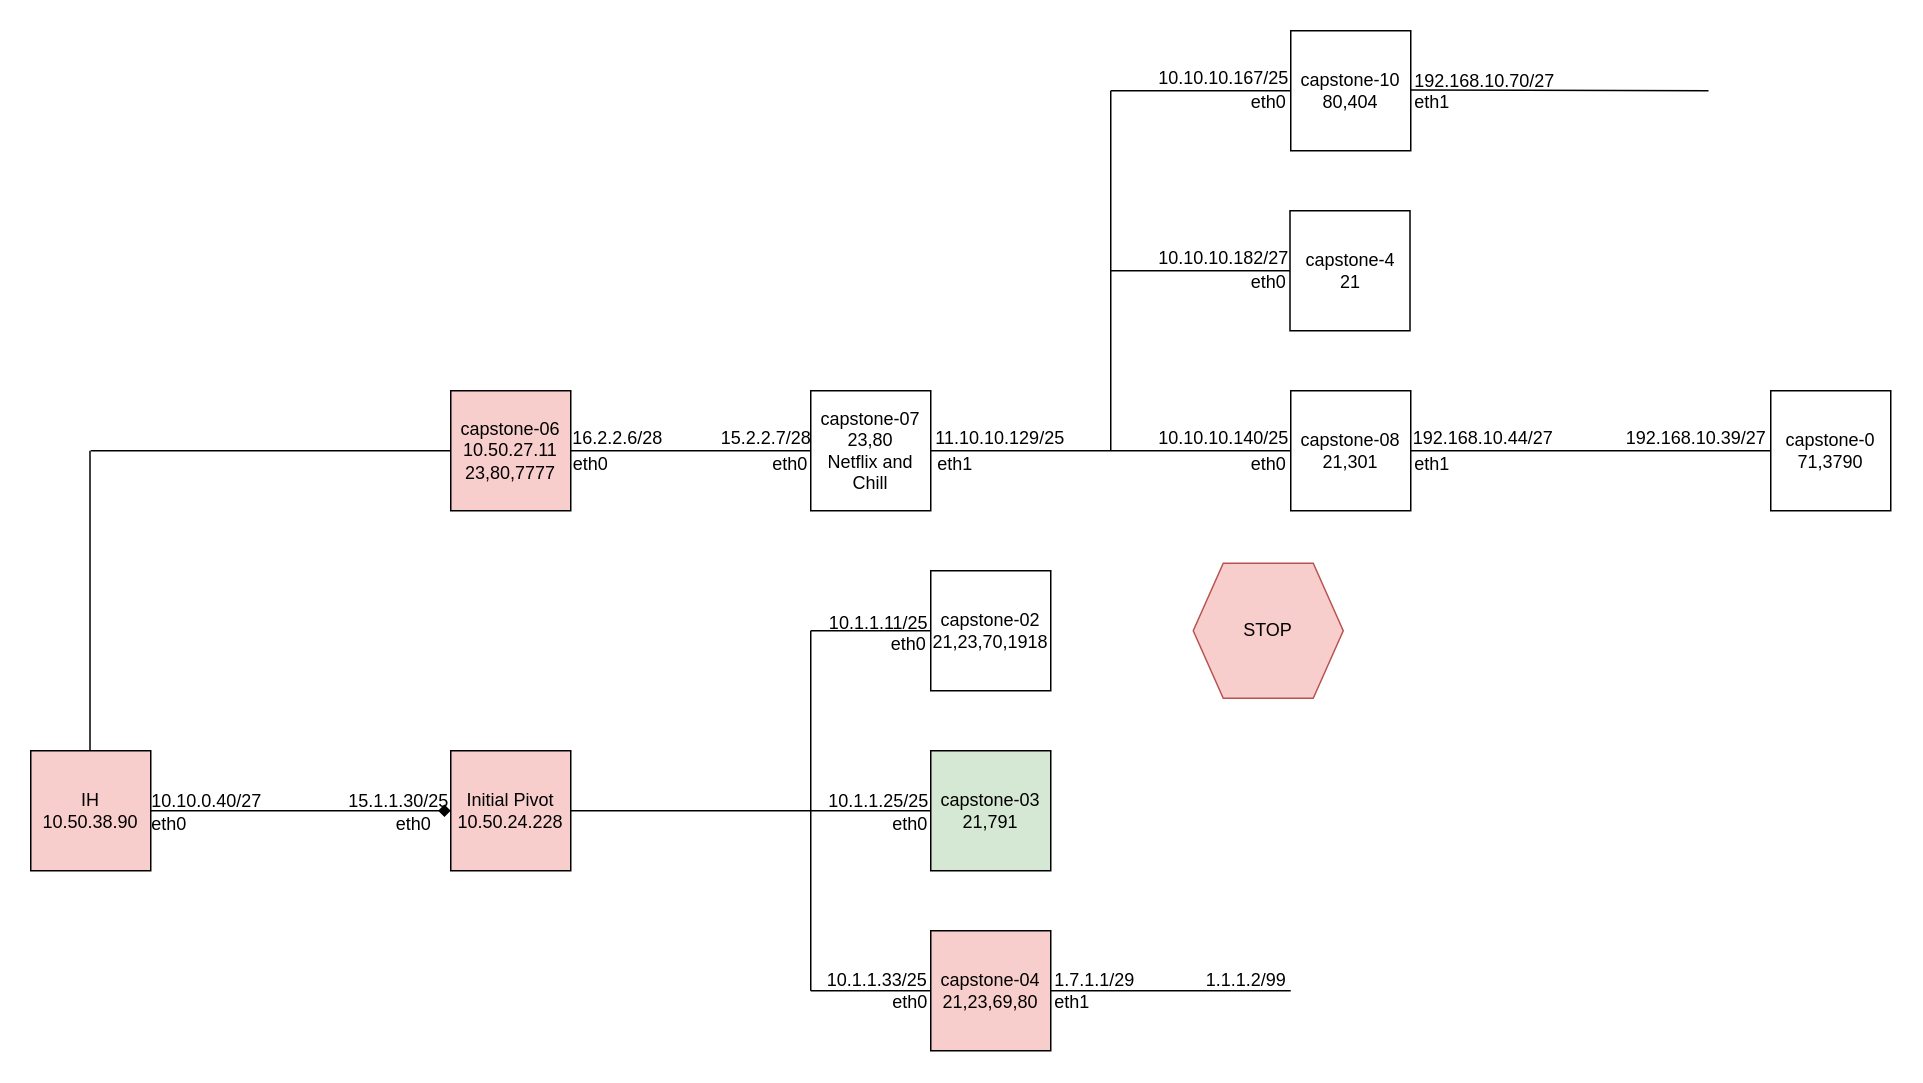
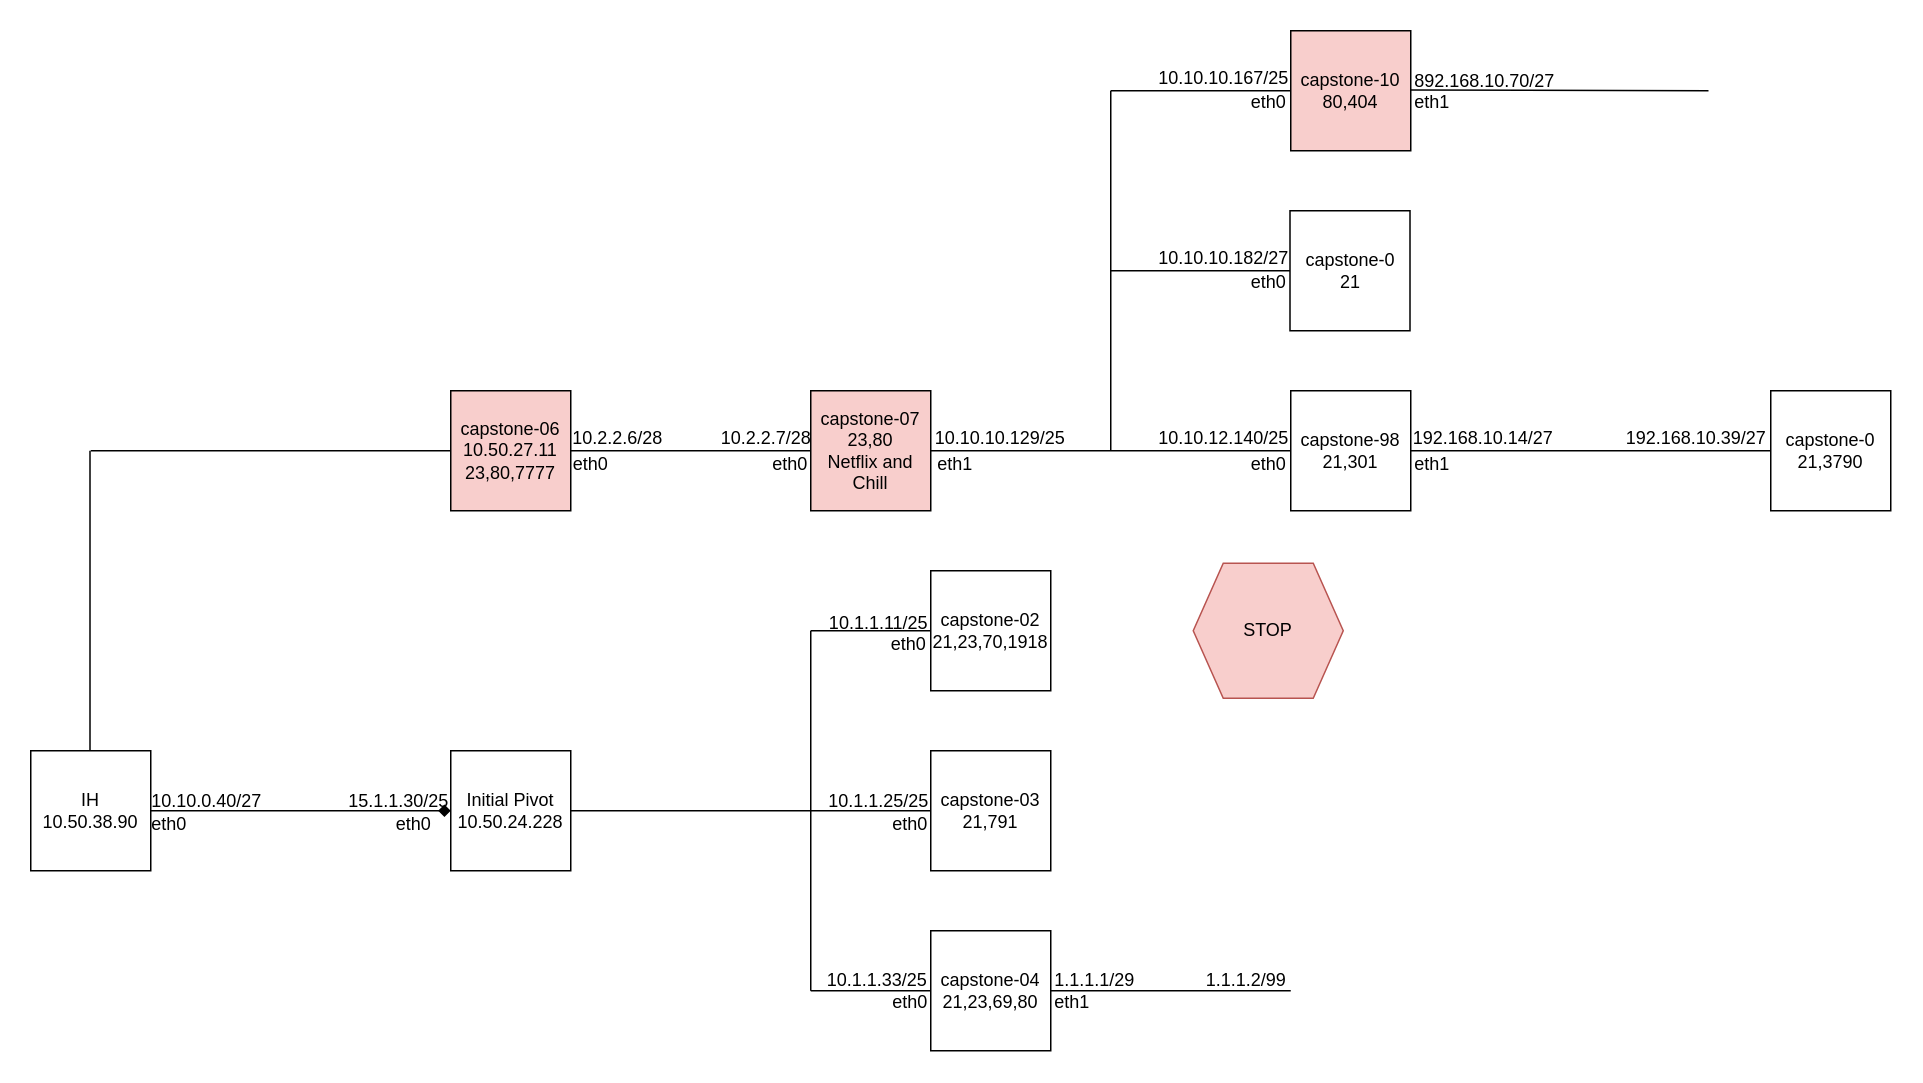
node "192.168.10.70/27": label "192.168.10.70/27" -> "892.168.10.70/27"
node "capstone-10 80,404": fillcolor #ffffff -> #f8cecc
node "capstone-4 21": label "capstone-4 21" -> "capstone-0 21"
node "16.2.2.6/28": label "16.2.2.6/28" -> "10.2.2.6/28"
node "15.2.2.7/28": label "15.2.2.7/28" -> "10.2.2.7/28"
node "11.10.10.129/25": label "11.10.10.129/25" -> "10.10.10.129/25"
node "10.10.10.140/25": label "10.10.10.140/25" -> "10.10.12.140/25"
node "192.168.10.44/27": label "192.168.10.44/27" -> "192.168.10.14/27"
node "capstone-07 23,80 Netflix and Chill": fillcolor #ffffff -> #f8cecc
node "capstone-08 21,301": label "capstone-08 21,301" -> "capstone-98 21,301"
node "capstone-0 71,3790": label "capstone-0 71,3790" -> "capstone-0 21,3790"
node "IH 10.50.38.90": fillcolor #f8cecc -> #ffffff
node "Initial Pivot 10.50.24.228": fillcolor #f8cecc -> #ffffff
node "capstone-03 21,791": fillcolor #d5e8d4 -> #ffffff
node "1.7.1.1/29": label "1.7.1.1/29" -> "1.1.1.1/29"
node "capstone-04 21,23,69,80": fillcolor #f8cecc -> #ffffff
